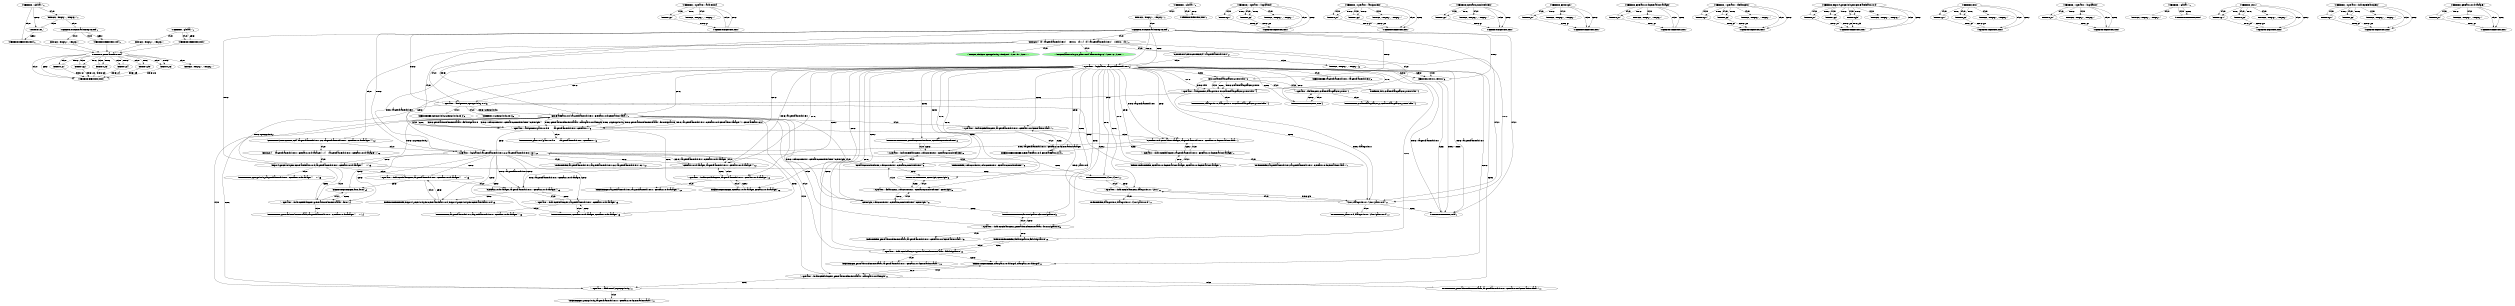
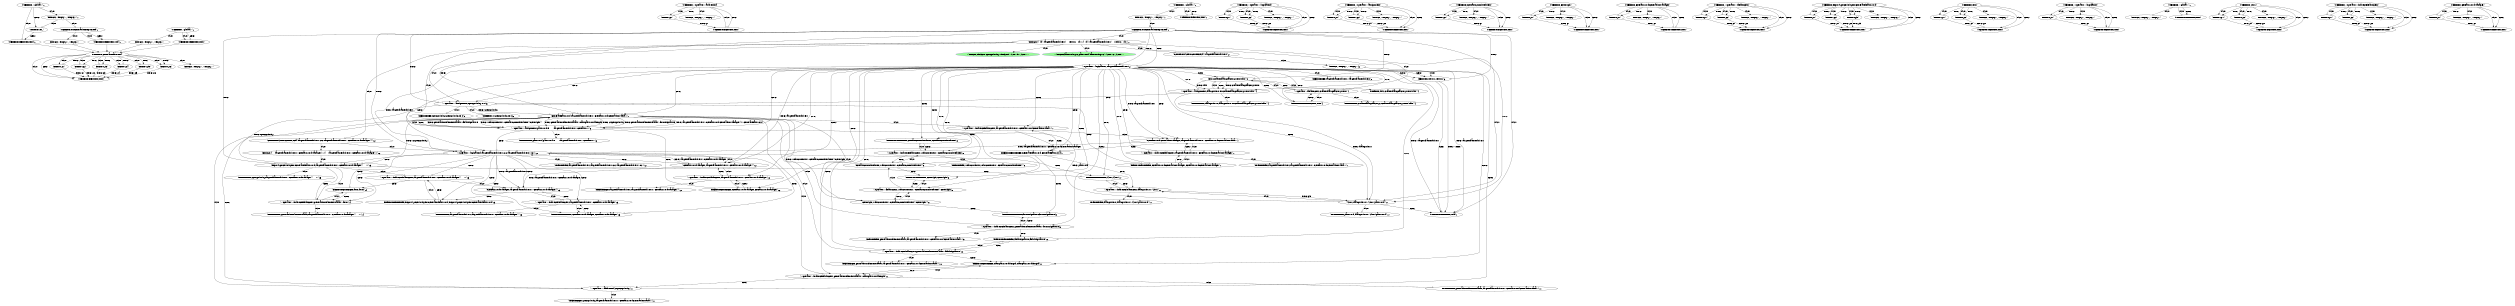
edge "(CONTROL_STRUCTURE,IF,if (!target_frame_driver_))" -> "(<operator>.logicalNot,!target_frame_driver_)": removed, label "AST:"
edge "(<operator>.logicalNot,!target_frame_driver_)" -> "(GetOrigin,web_contents_->GetLastCommittedURL().GetOrigin())": removed, label "CDG:"
edge "(<operator>.fieldAccess,create_dialog_factory_.Run)" -> "(Run,create_dialog_factory_.Run(this))": added, label "CFG:"
edge "(<operator>.logicalNot,!target_frame_driver_)" -> "(<operator>.indirectFieldAccess,dialog_view_->Show)": now "(FIELD_IDENTIFIER,GeneratePassword,GeneratePassword)" -> "(<operator>.indirectFieldAccess,dialog_view_->Show)"
edge "(<operator>.logicalNot,!target_frame_driver_)" -> "(FIELD_IDENTIFIER,form_signature,form_signature)": now "(FIELD_IDENTIFIER,GeneratePassword,GeneratePassword)" -> "(FIELD_IDENTIFIER,form_signature,form_signature)"
